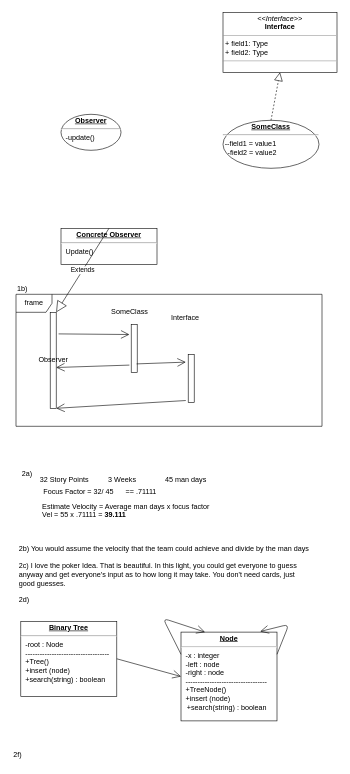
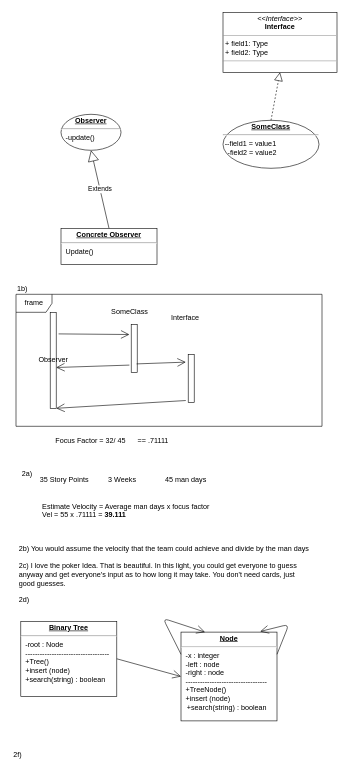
edge "Concrete Observer Update()" -> "Observer": now "Concrete Observer Update()" -> "Observer -update()"
node "32 Story Points": label "32 Story Points" -> "35 Story Points"
node "Focus Factor = 32/ 45 == .71111": moved (102, 492) -> (114, 441)
